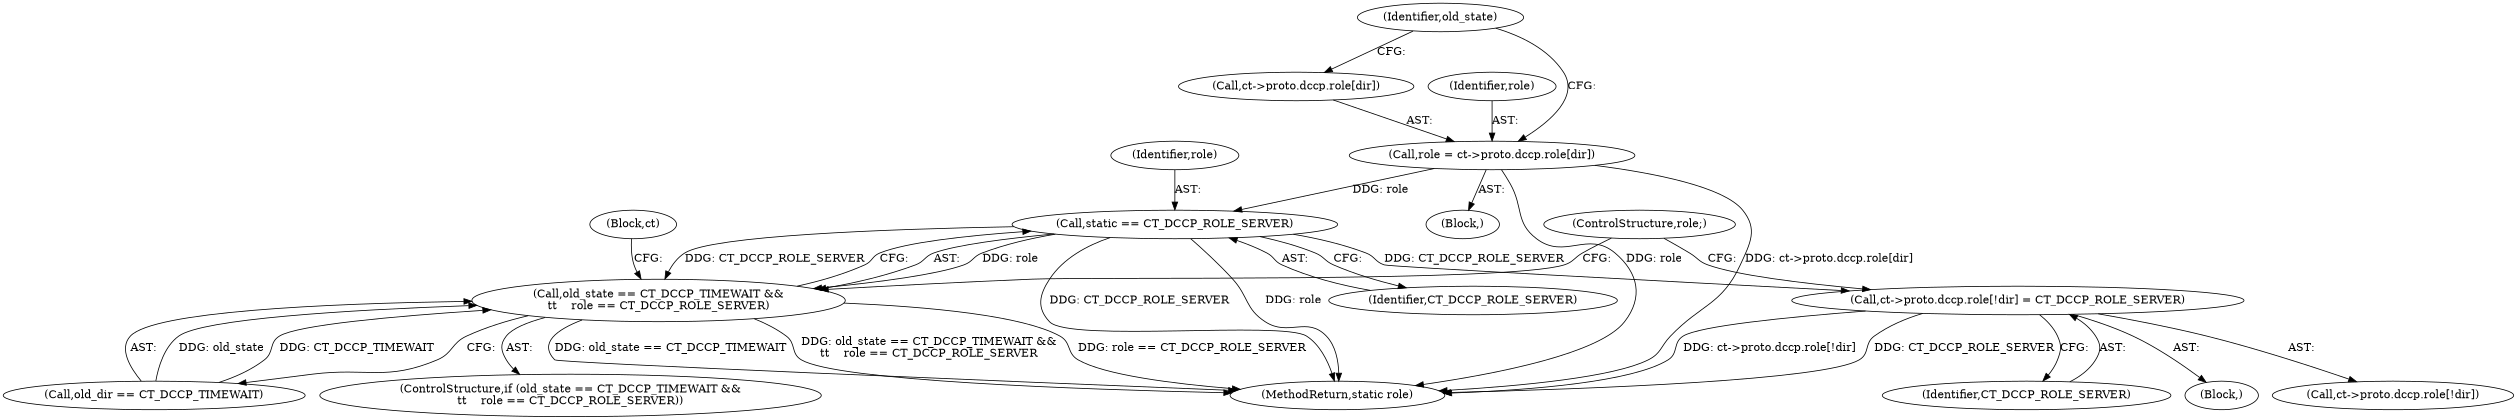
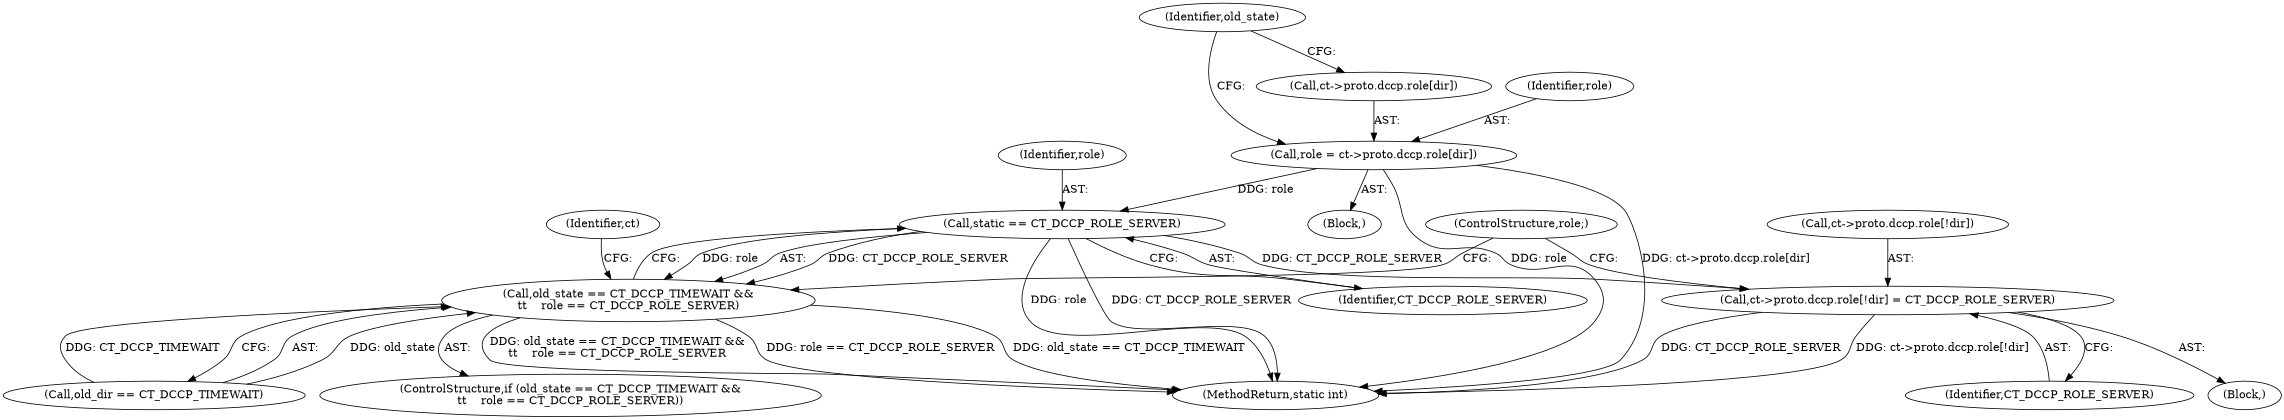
node "(Block,ct)": label "(Block,ct)" -> "(Identifier,ct)"
edge "(Call,ct->proto.dccp.role[!dir] = CT_DCCP_ROLE_SERVER)" -> "(Call,ct->proto.dccp.role[!dir])": reversed
node "(MethodReturn,static role)": label "(MethodReturn,static role)" -> "(MethodReturn,static int)"
